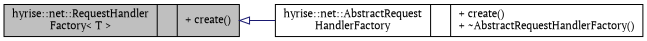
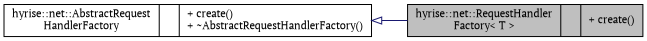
edge "hyrise::net::AbstractRequest" -> "hyrise::net::RequestHandler": reversed
